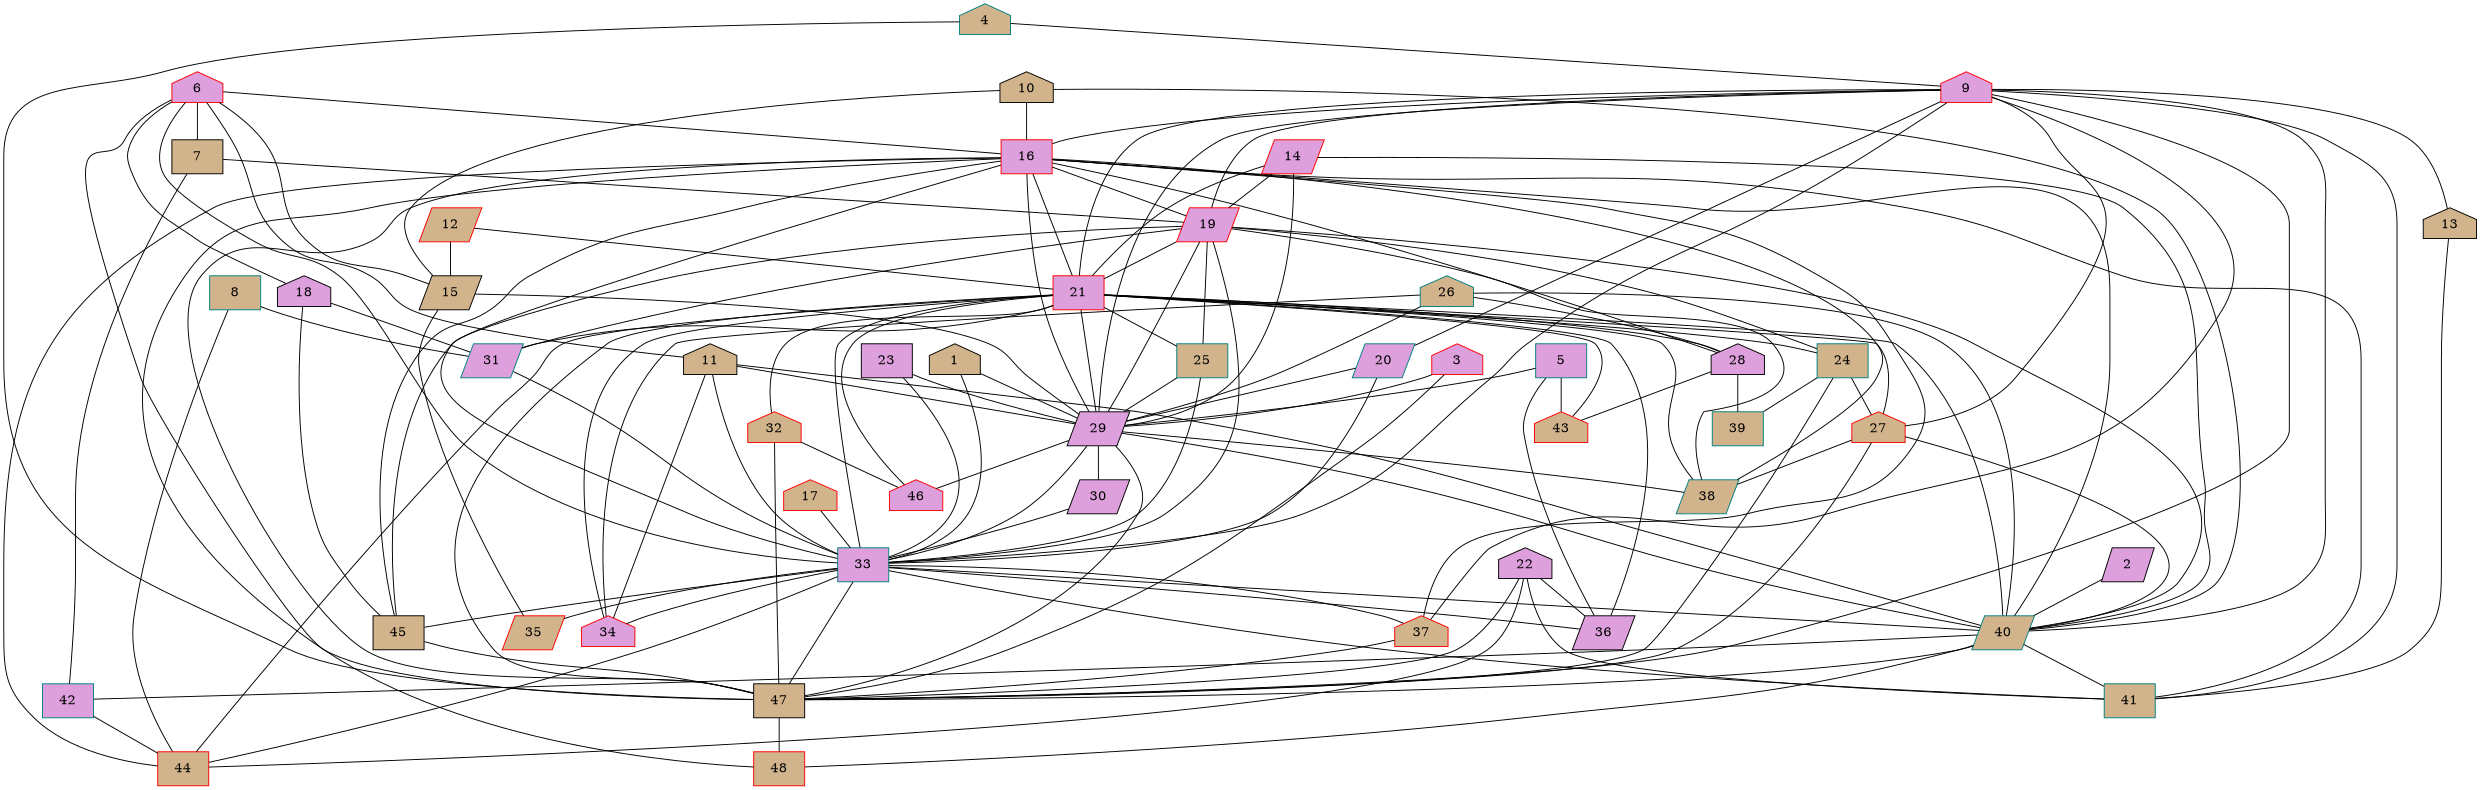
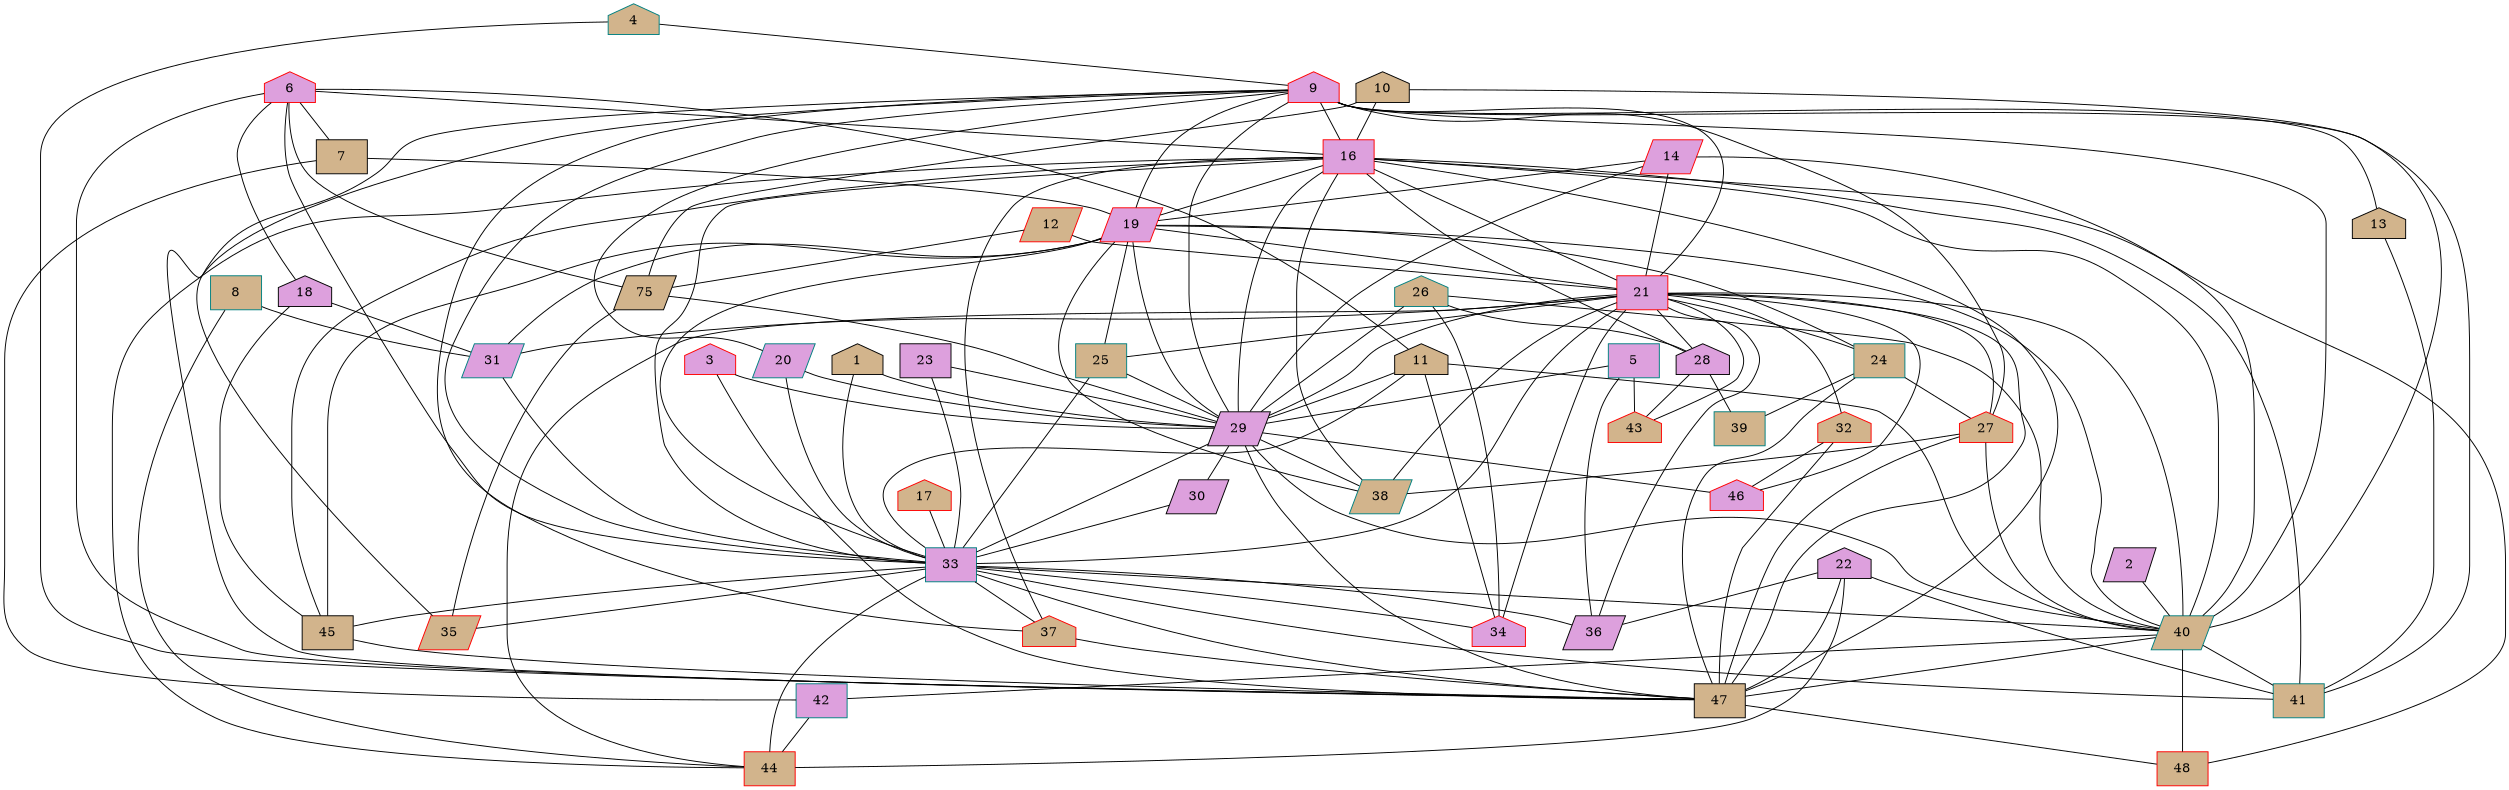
edge "9" -- "35": added
node "15": label "15" -> "75"
